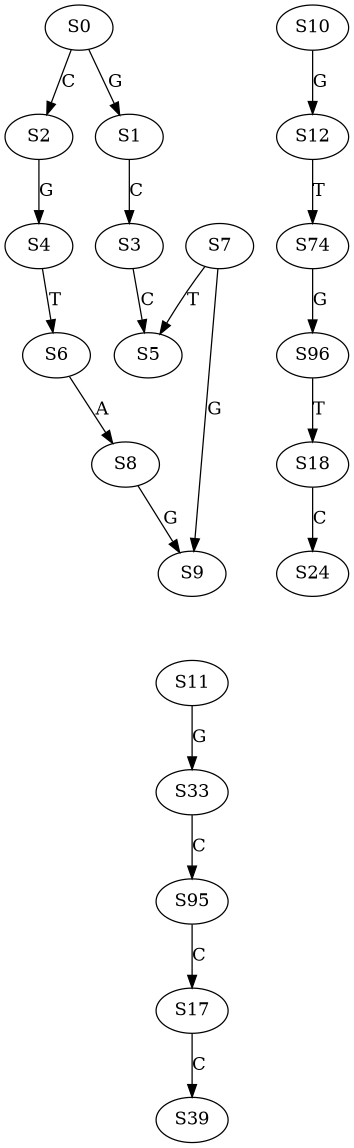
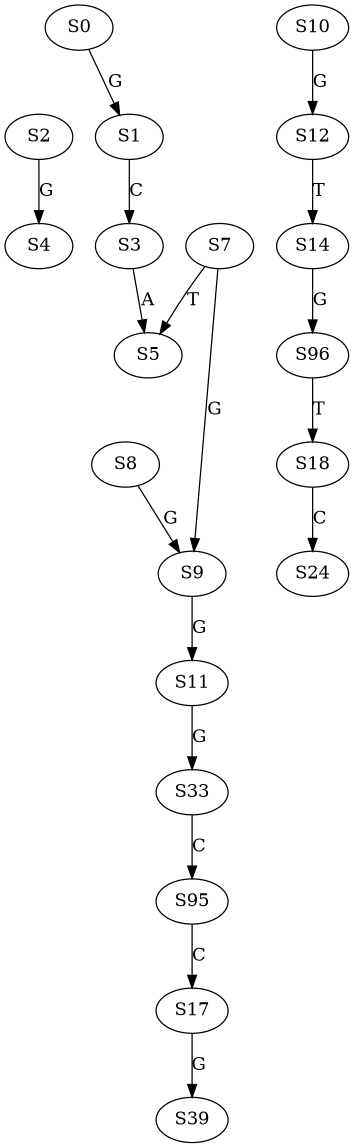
edge "S0" -> "S2": removed, label "C"
node "S74": label "S74" -> "S14"
edge "S3" -> "S5": label "C" -> "A"
node "S6": removed
edge "S9" -> "S11": added, label "G"
edge "S17" -> "S39": label "C" -> "G"
